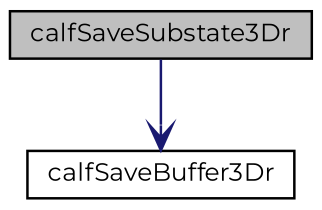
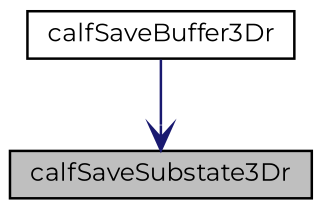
edge "calfSaveSubstate3Dr" -> "calfSaveBuffer3Dr": reversed
